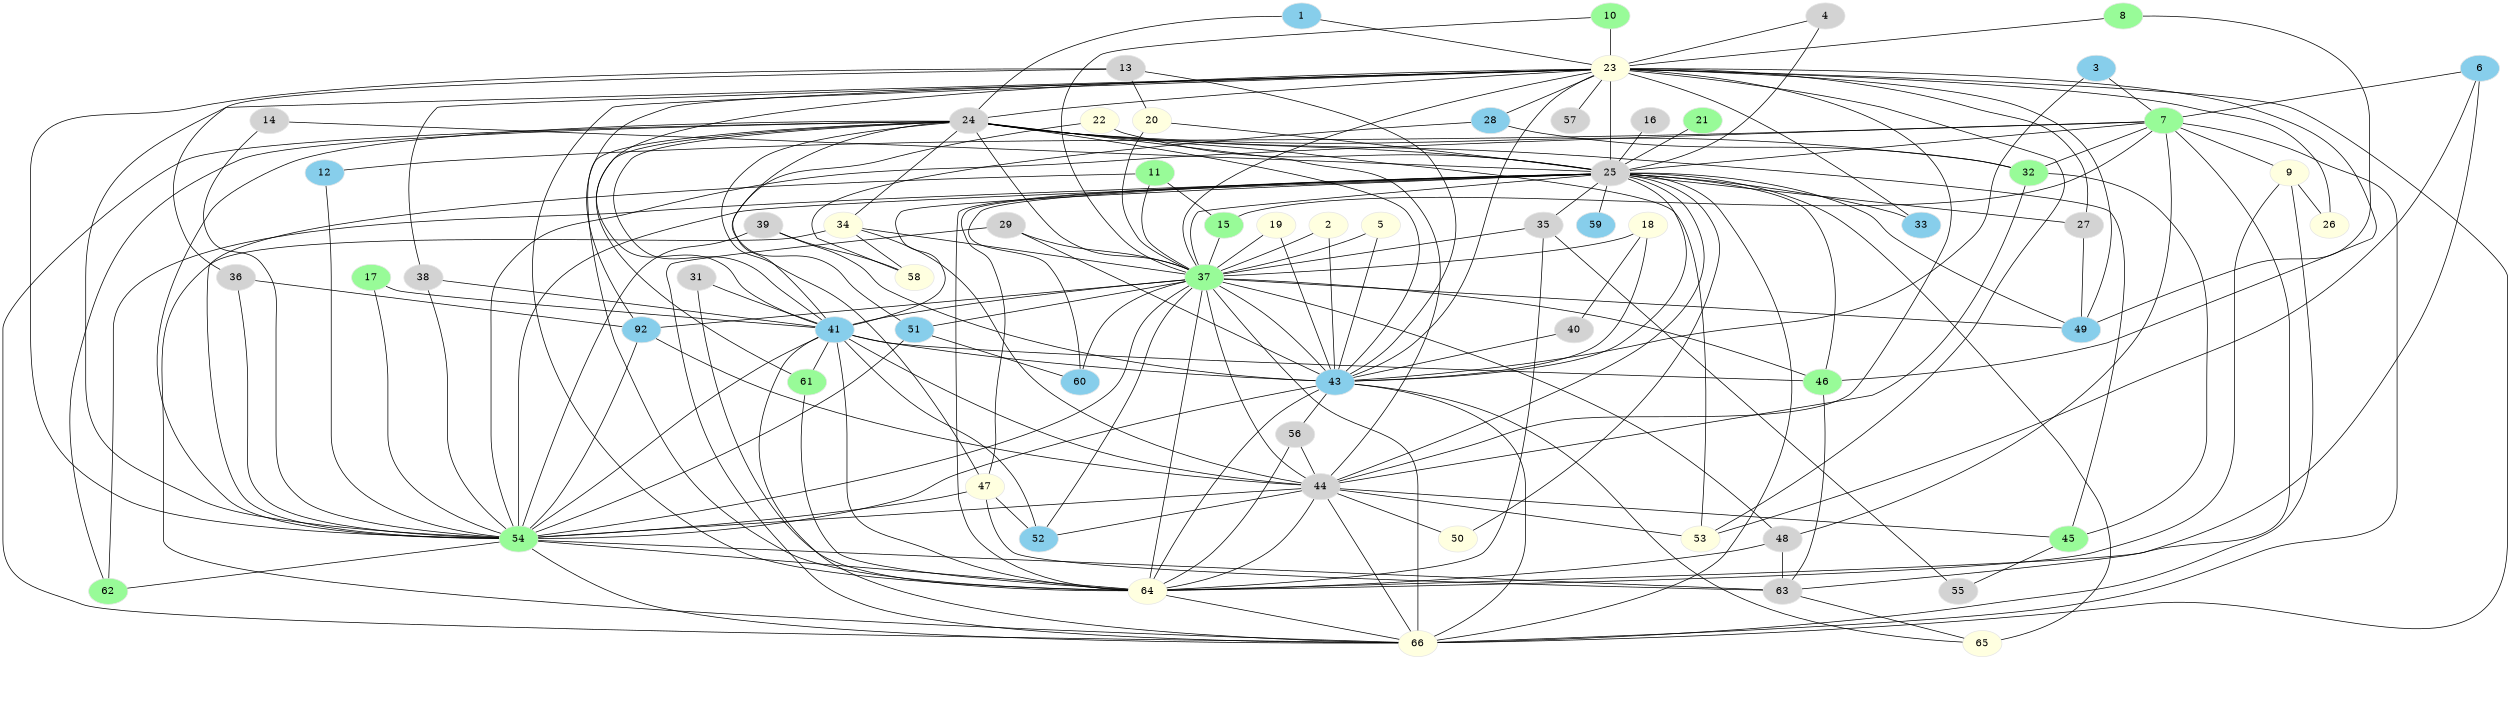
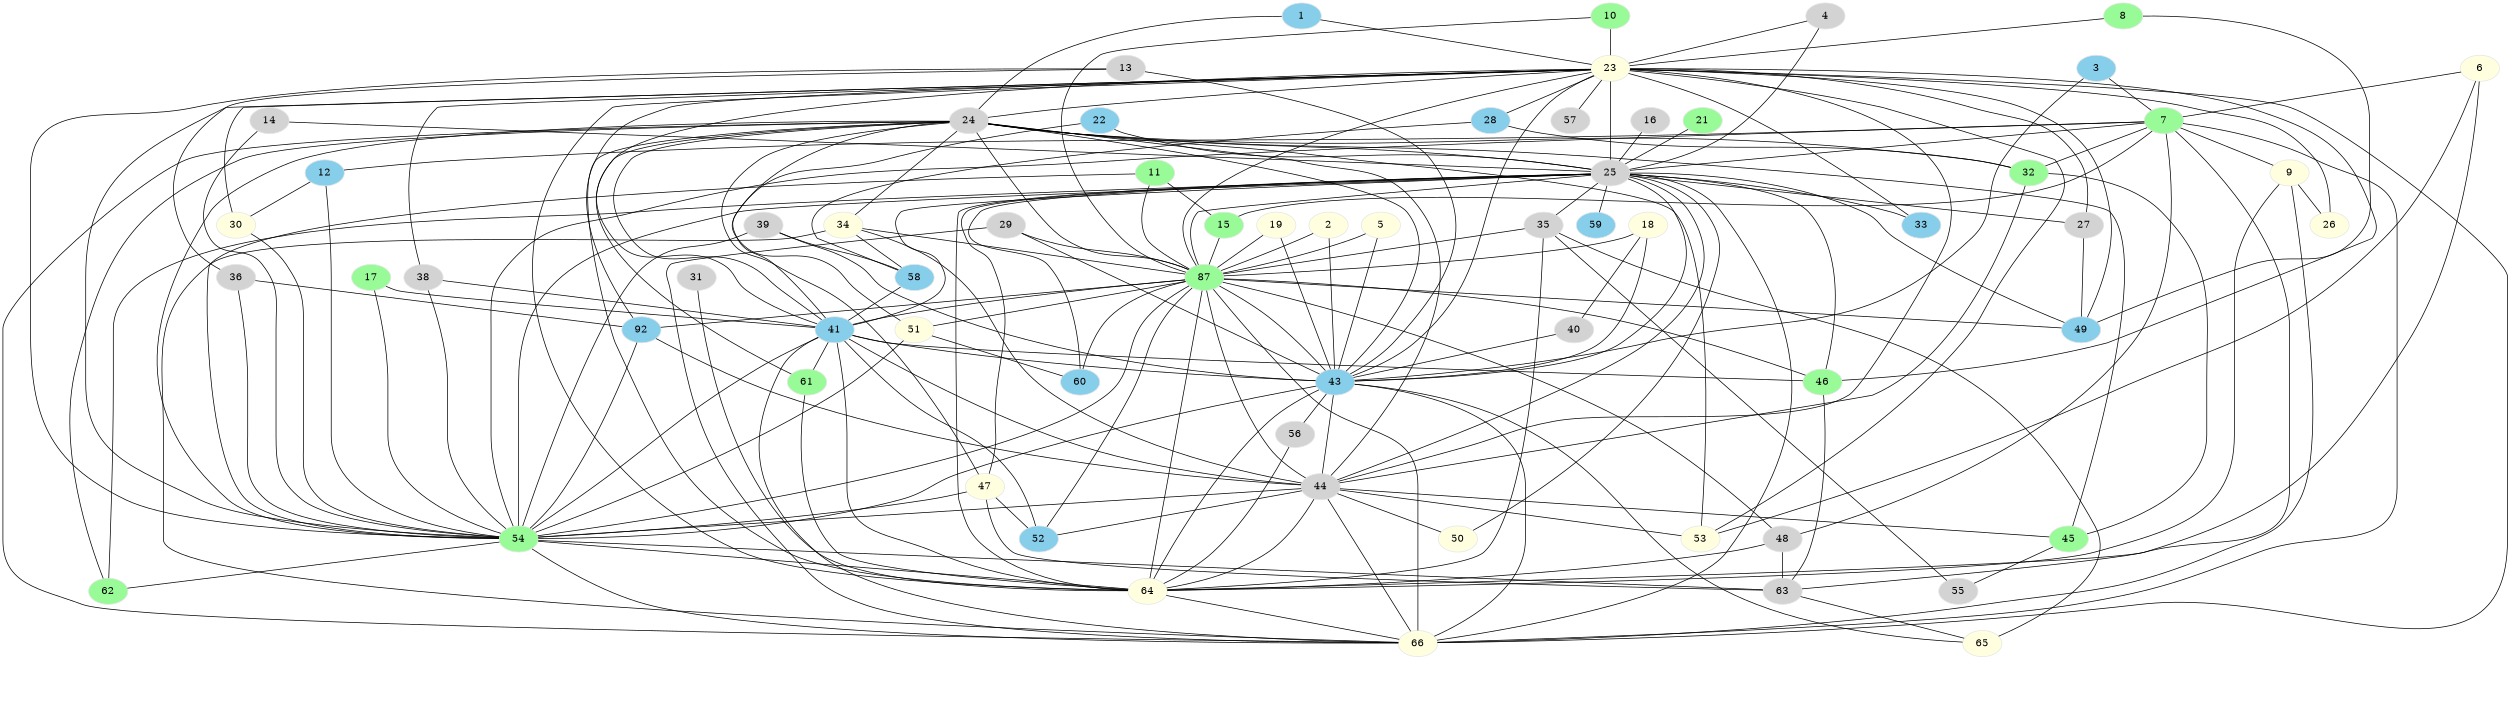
node "6": fillcolor skyblue -> lightyellow
node "22": fillcolor lightyellow -> skyblue
node "20": removed
node "30": added
node "58": fillcolor lightyellow -> skyblue
node "37": label "37" -> "87"
edge "31" -- "41": now "58" -- "41"
node "51": fillcolor skyblue -> lightyellow
edge "25" -- "65": now "35" -- "65"
edge "56" -- "44": now "43" -- "44"
